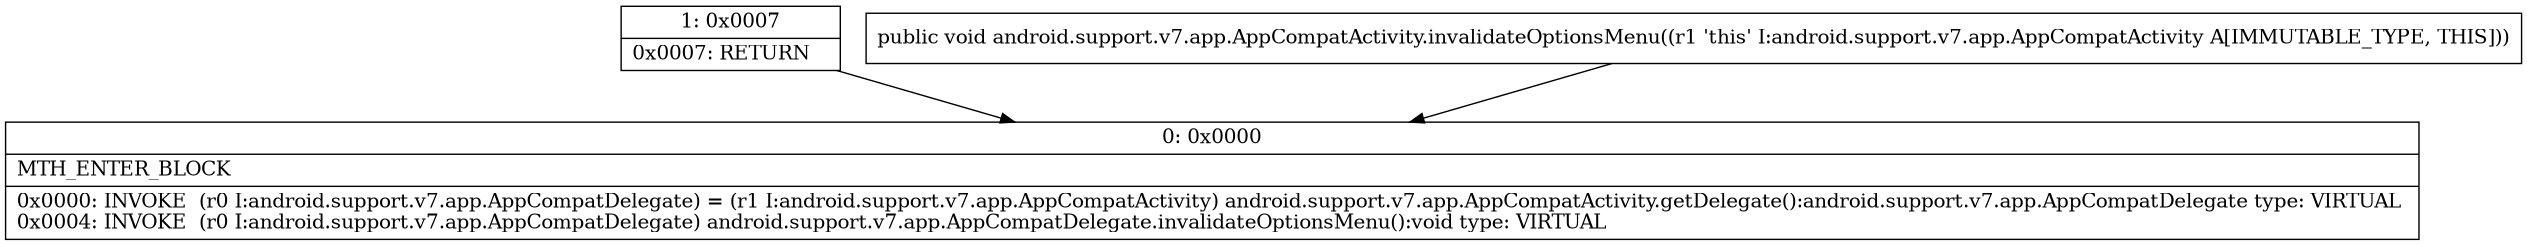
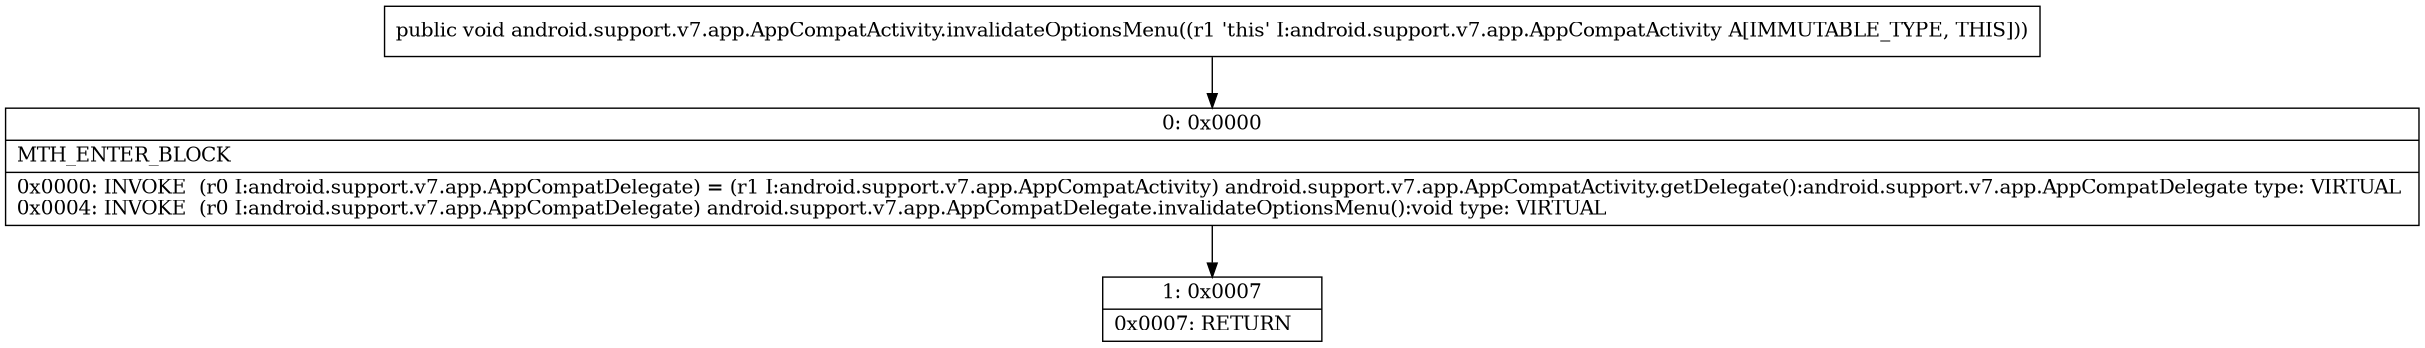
edge "1: 0x0007" -> "0: 0x0000": reversed
